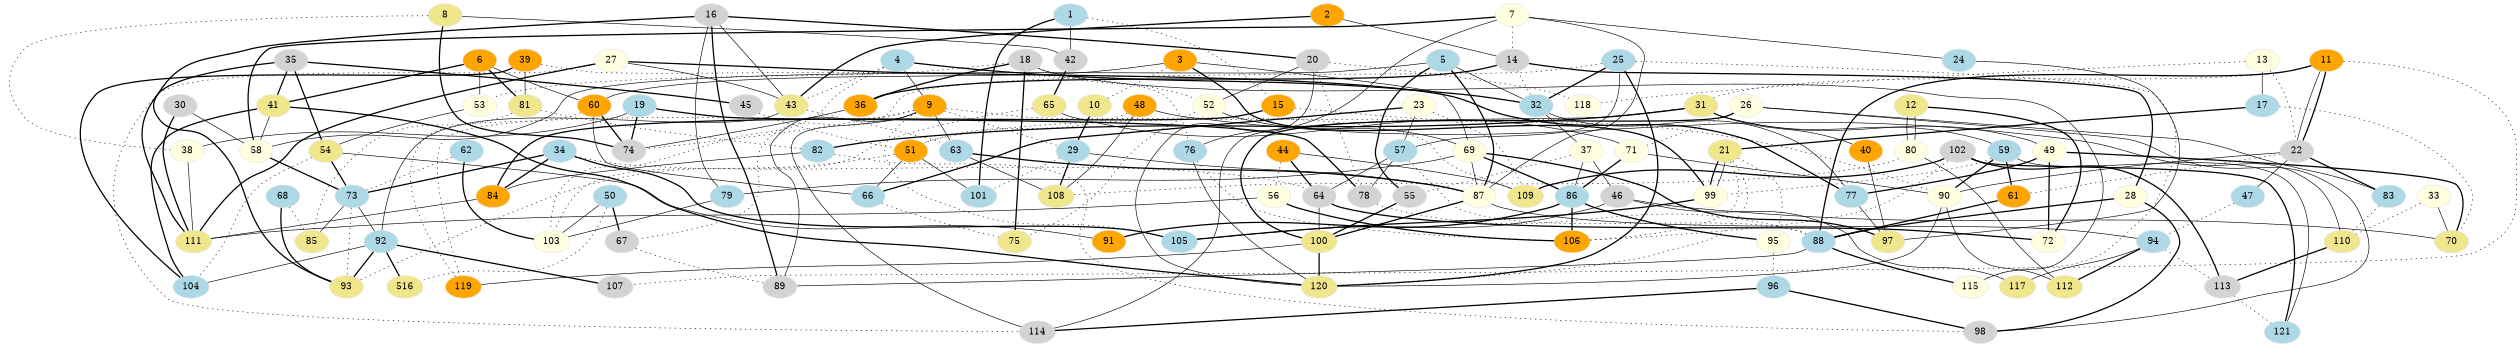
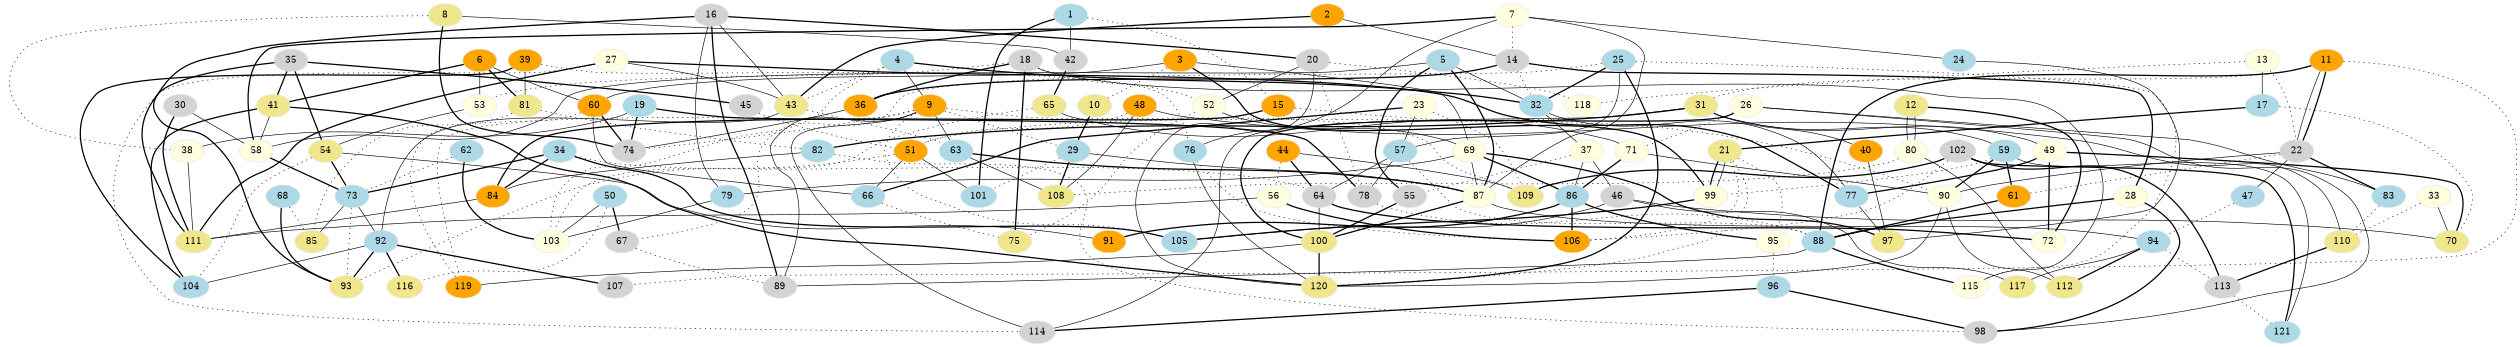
node "516": label "516" -> "116"
